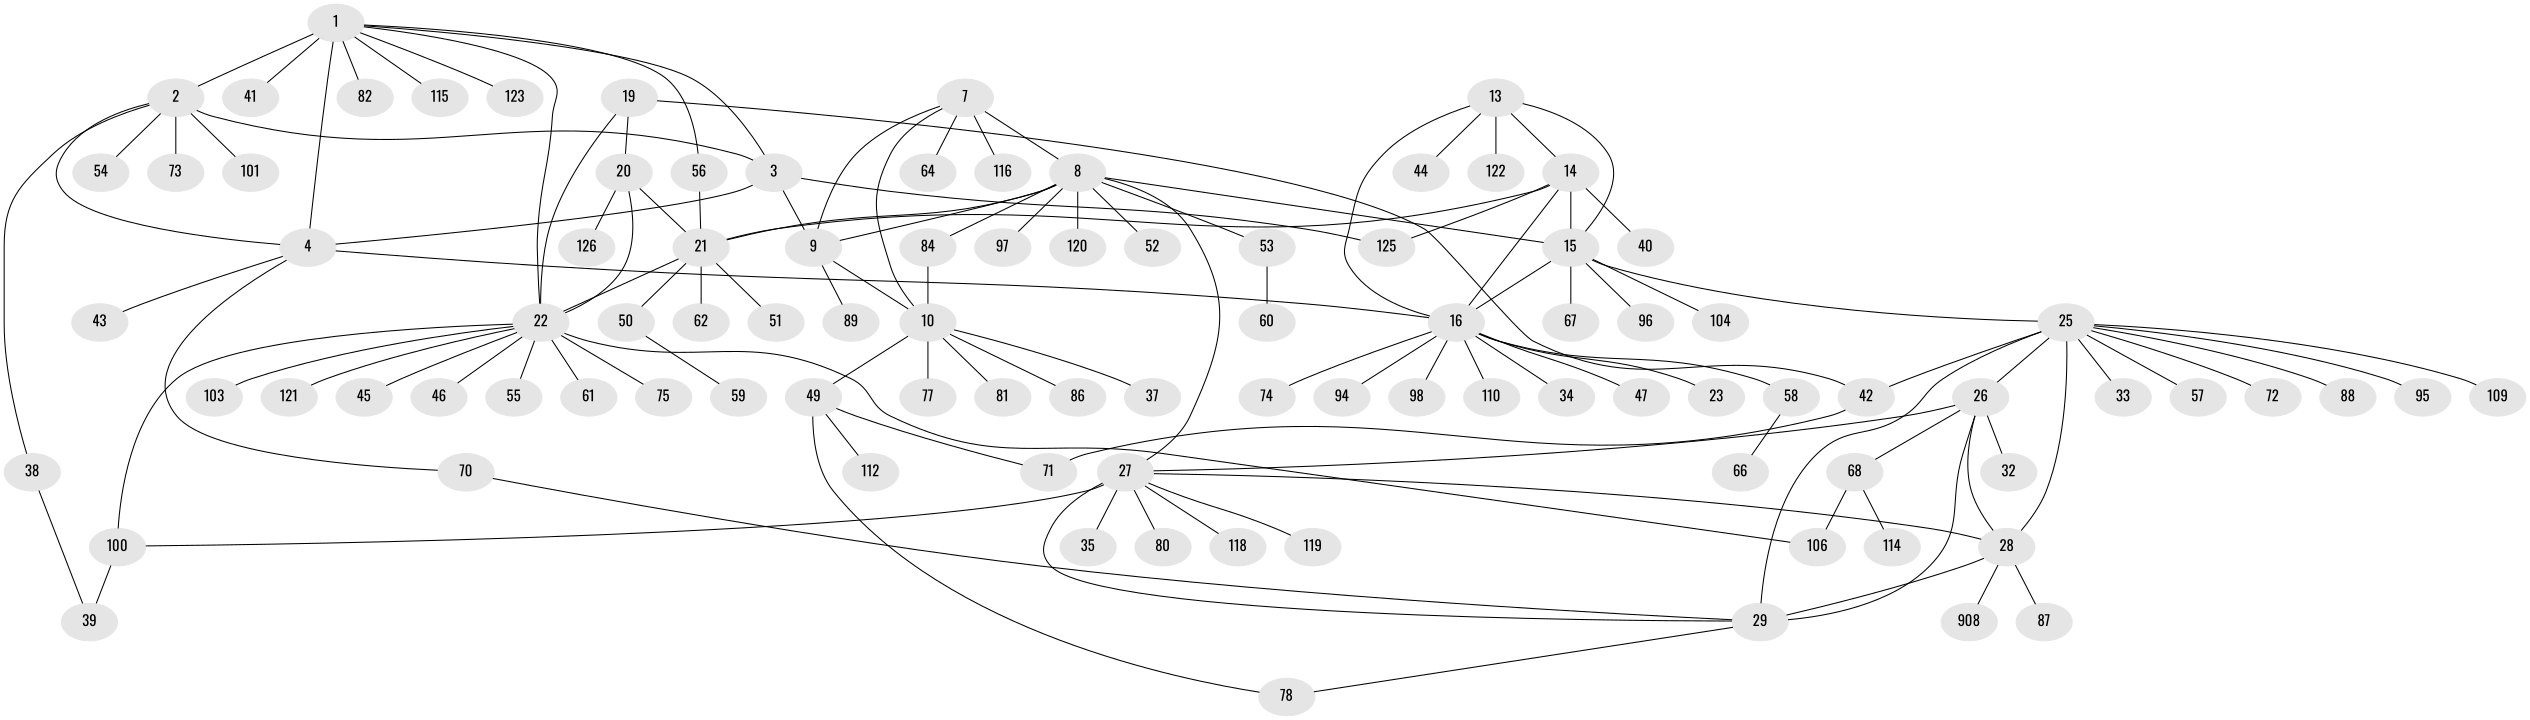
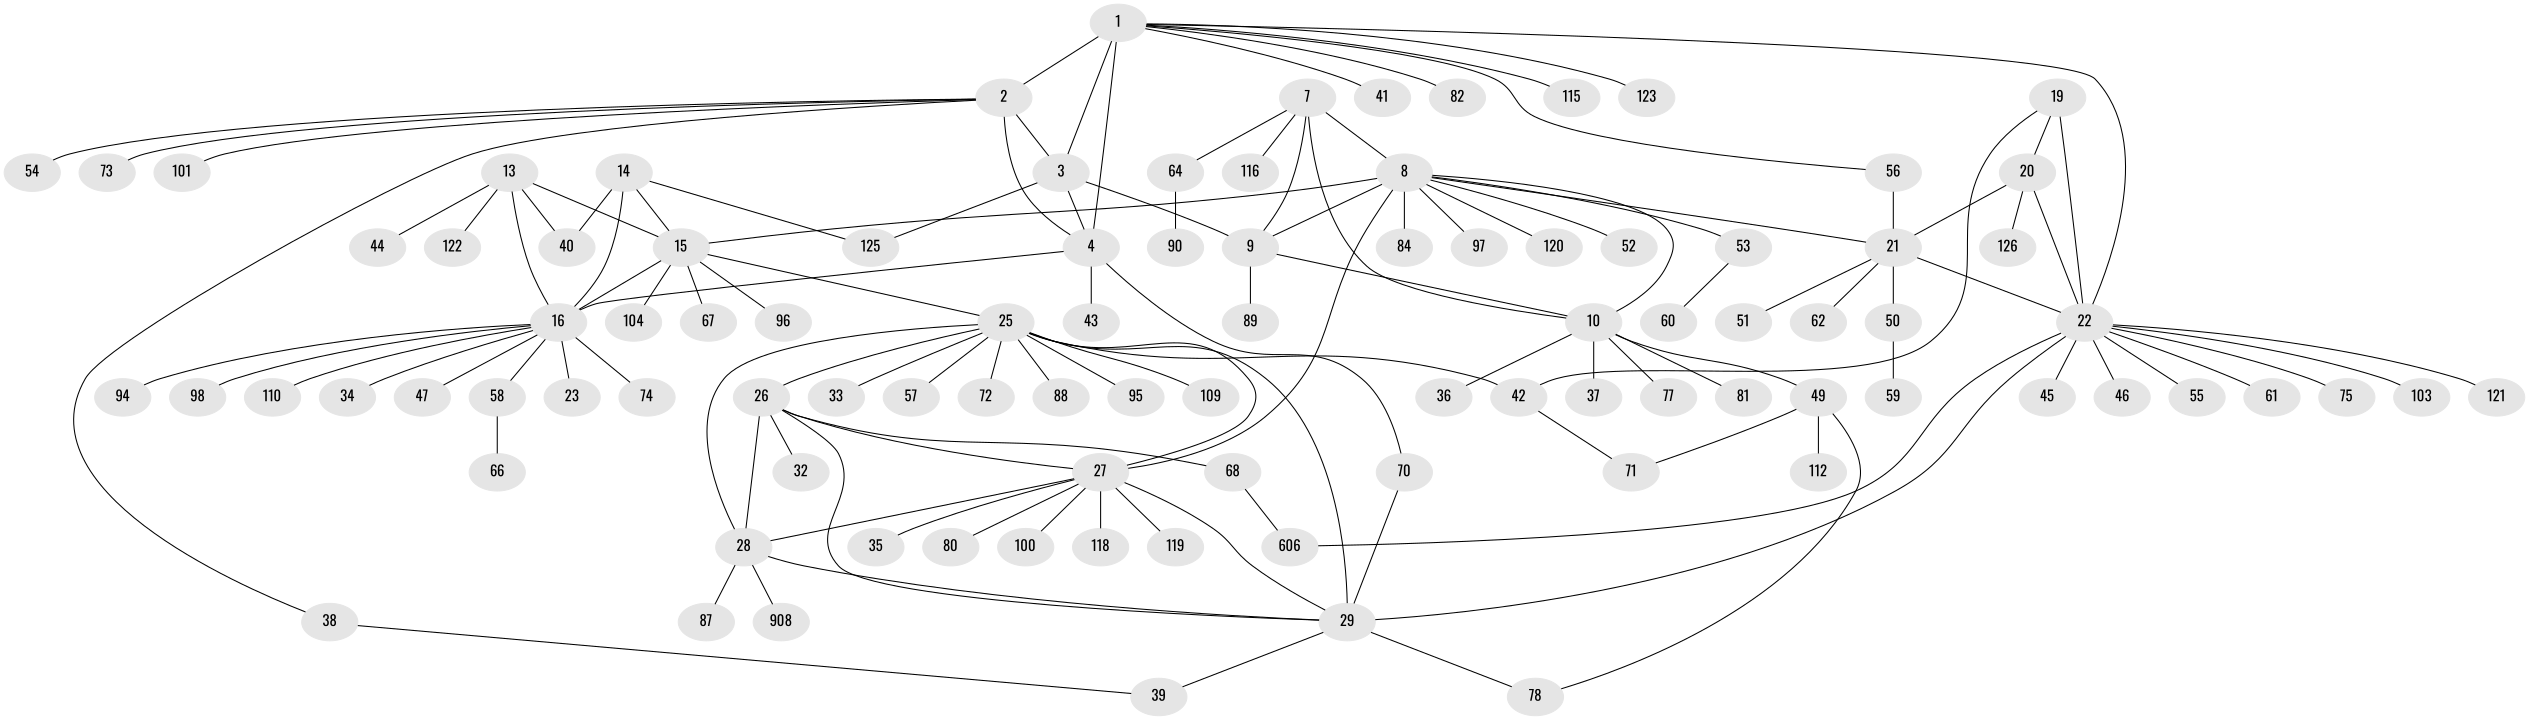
edge "13" -- "14": now "13" -- "40"
edge "14" -- "21": removed
node "90": added
edge "84" -- "10": now "8" -- "10"
edge "22" -- "100": now "22" -- "29"
edge "25" -- "27": added
node "86": label "86" -> "36"
node "106": label "106" -> "606"
node "114": removed
edge "100" -- "39": now "29" -- "39"
